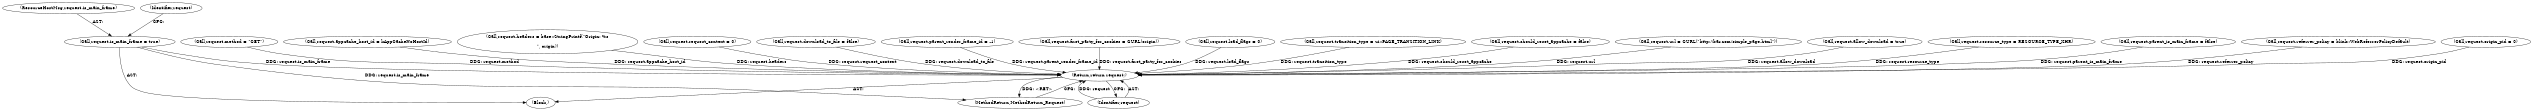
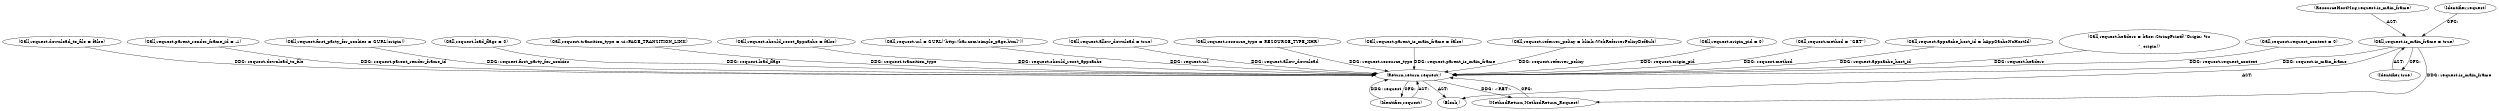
node "(Identifier,true)": added
